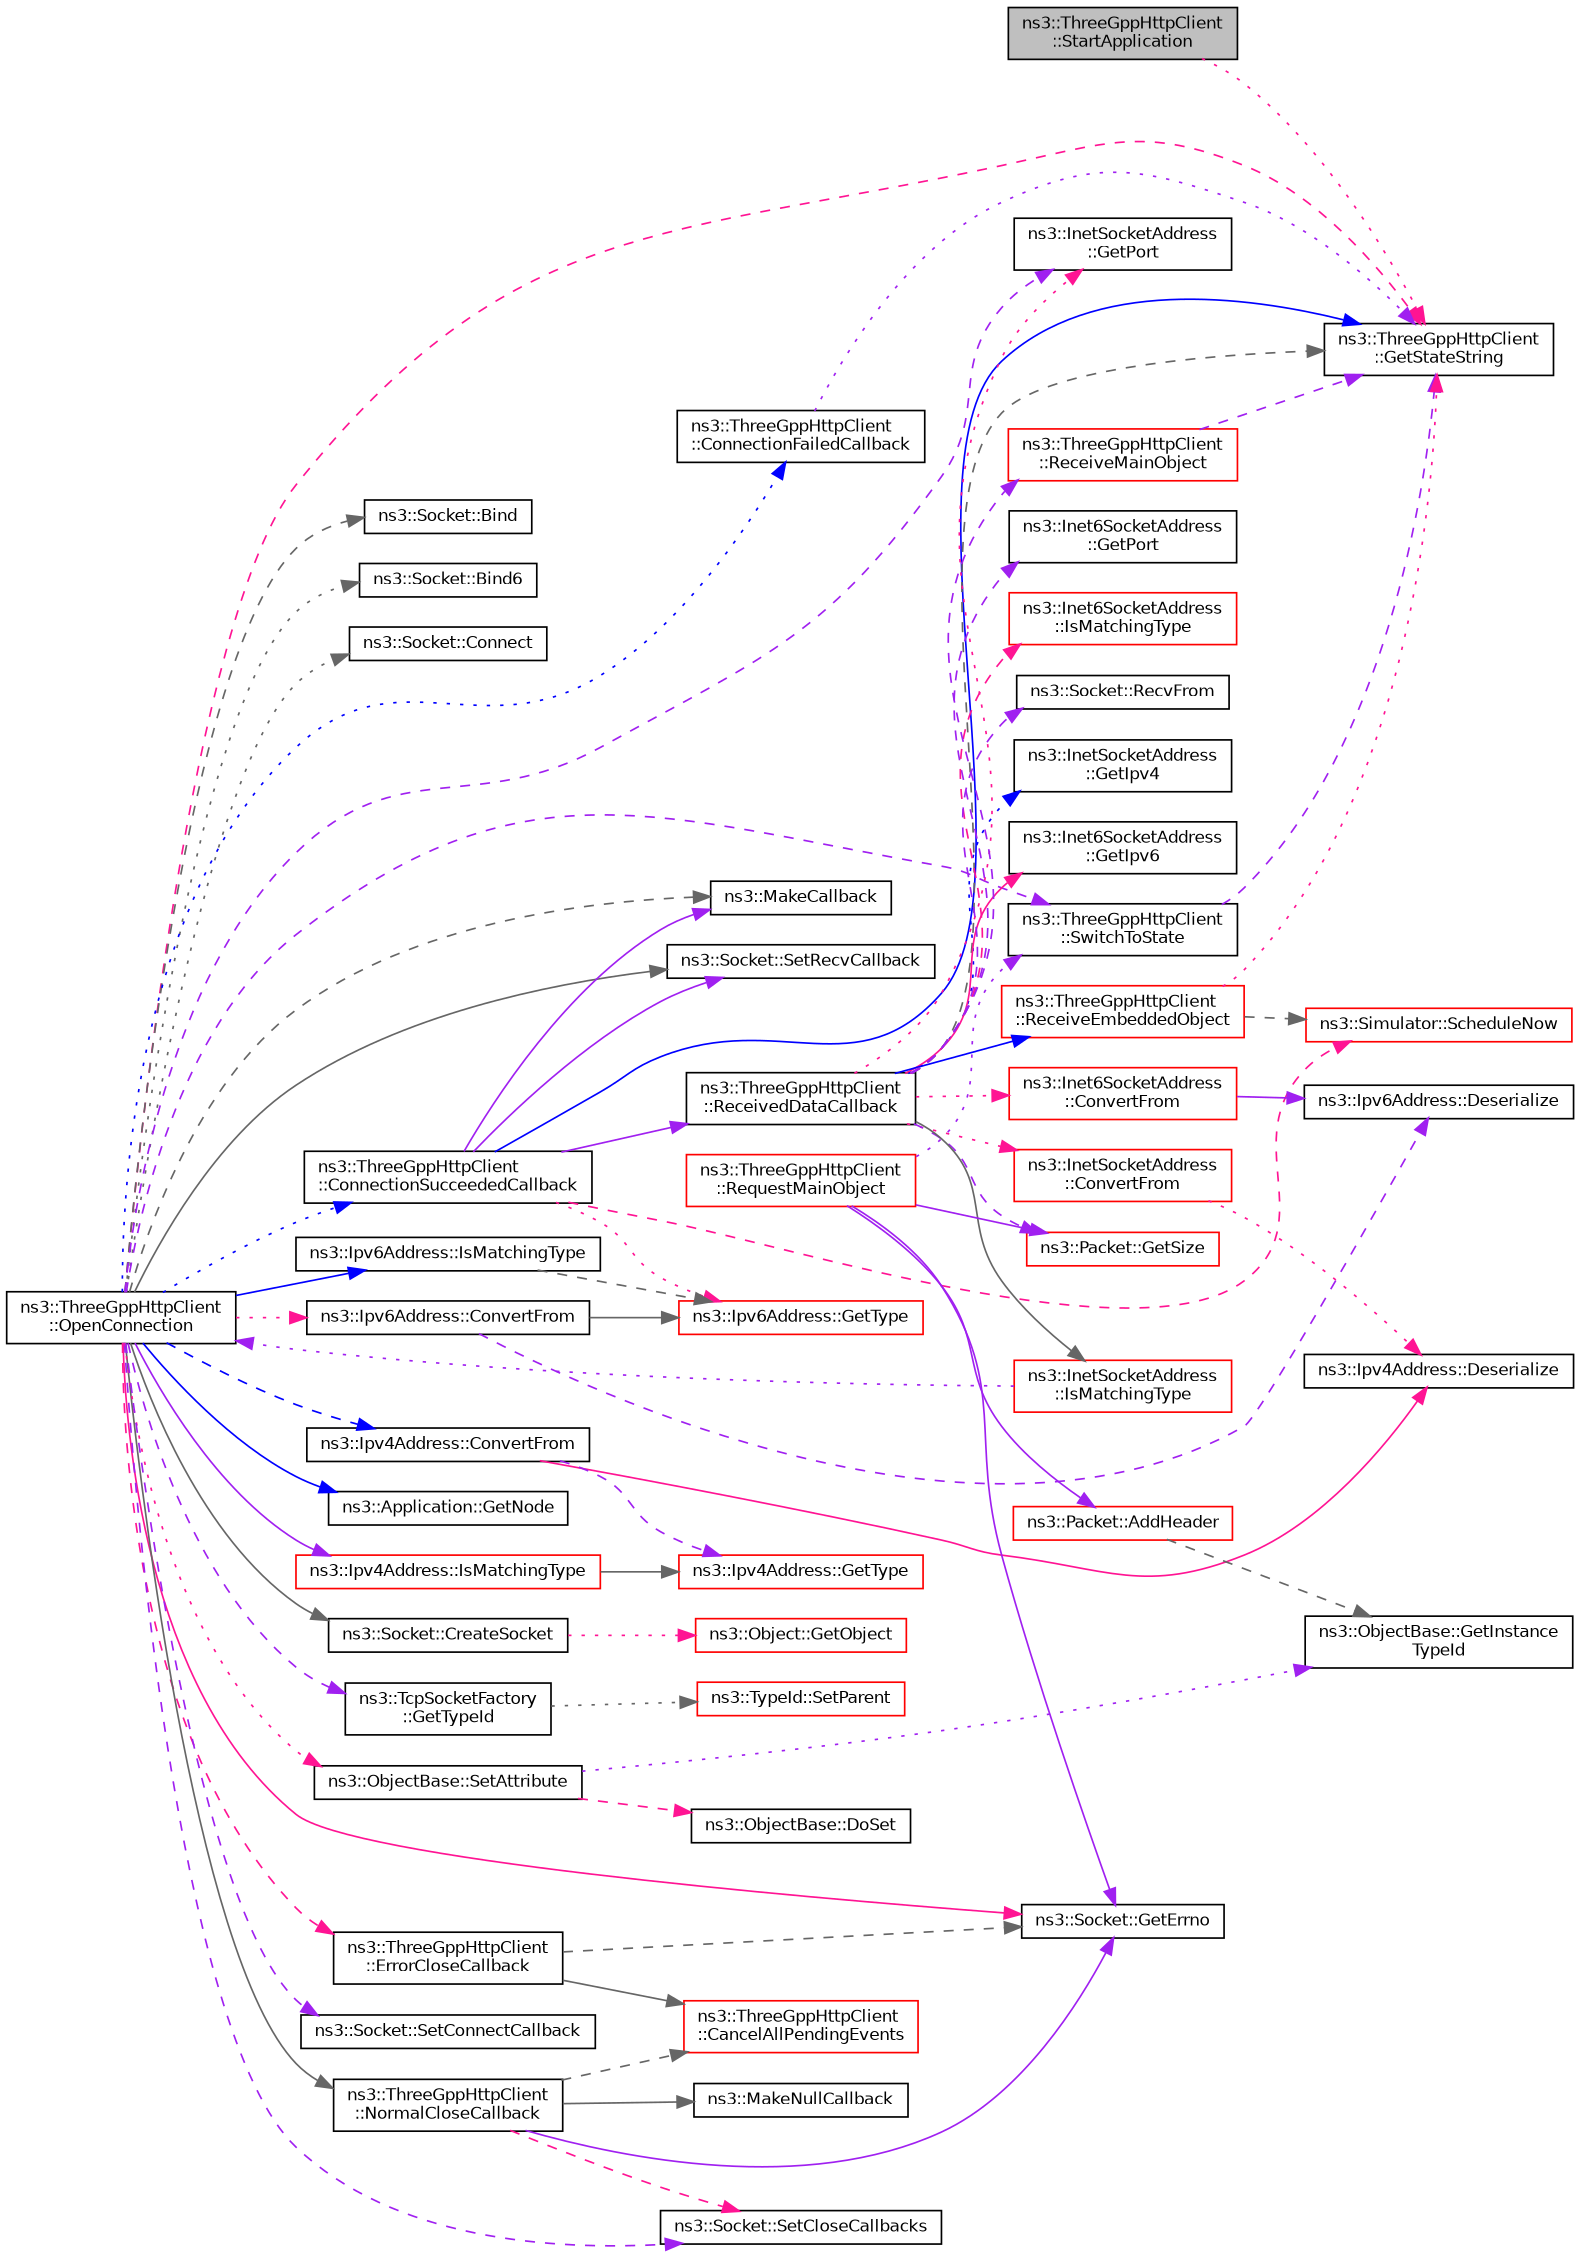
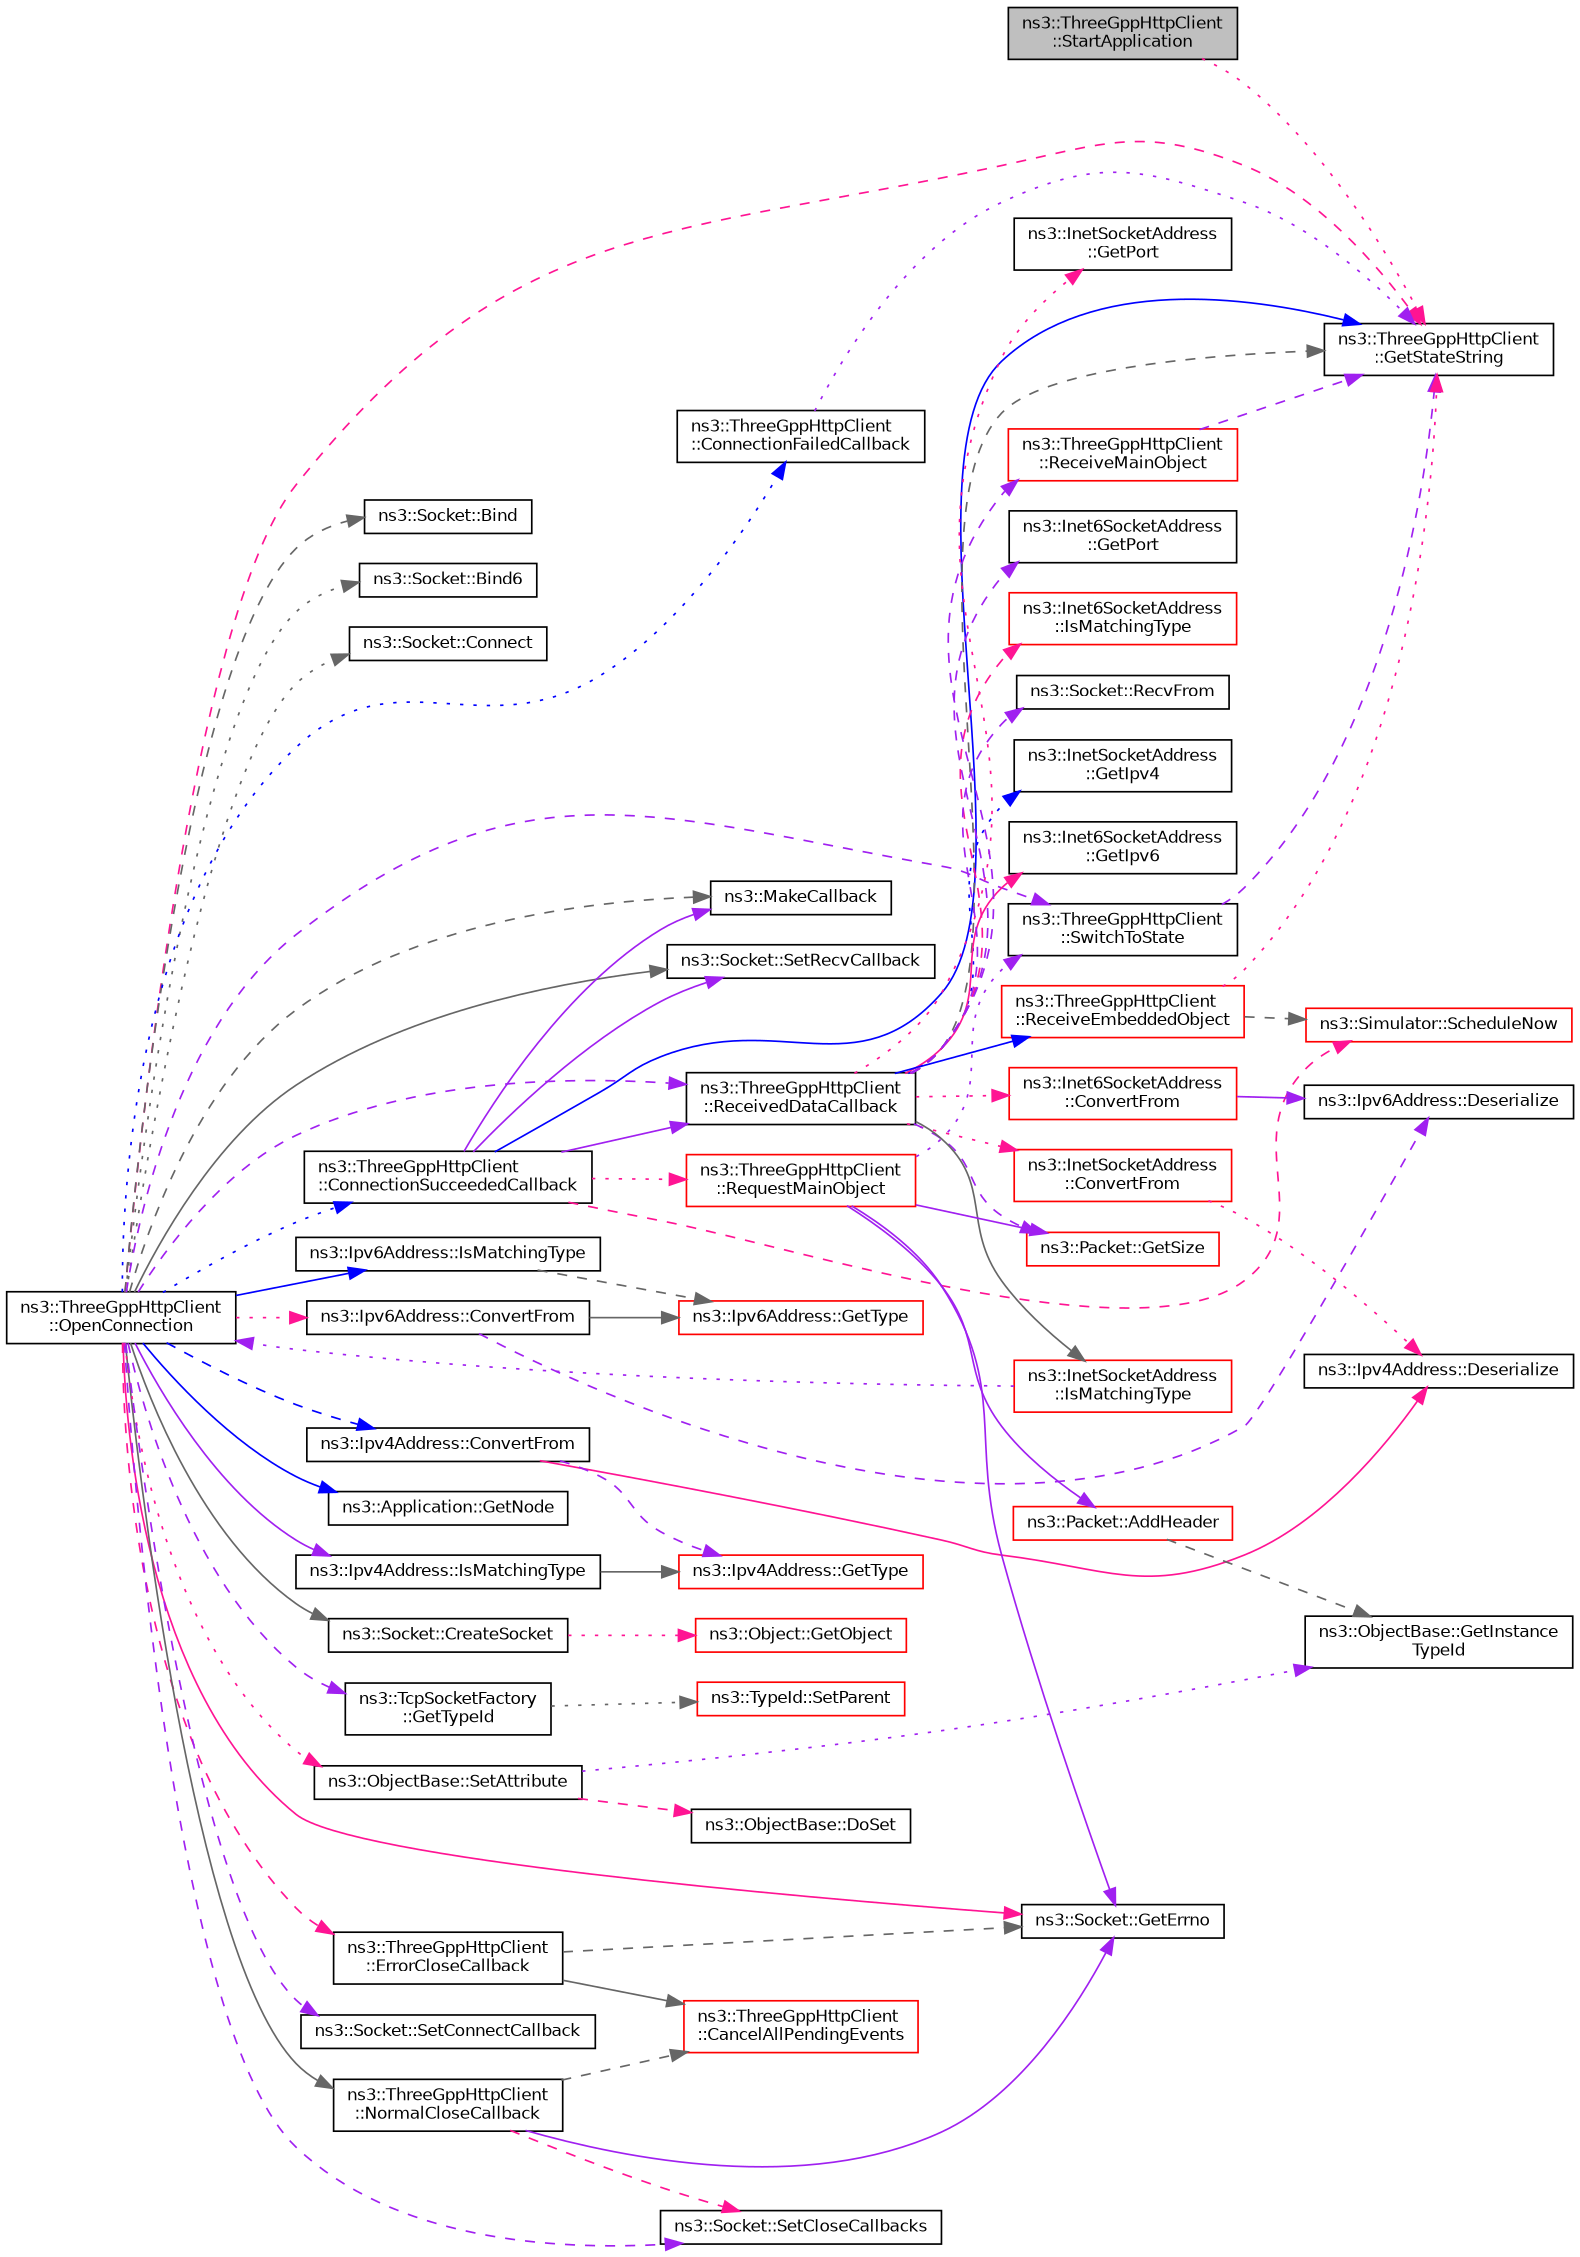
edge "ns3::ThreeGppHttpClient ::OpenConnection" -> "ns3::InetSocketAddress ::GetPort": now "ns3::ThreeGppHttpClient ::OpenConnection" -> "ns3::ThreeGppHttpClient ::ReceivedDataCallback"
edge "ns3::ThreeGppHttpClient ::ConnectionSucceededCallback" -> "ns3::Ipv6Address::GetType": now "ns3::ThreeGppHttpClient ::ConnectionSucceededCallback" -> "ns3::ThreeGppHttpClient ::RequestMainObject"
node "ns3::Ipv4Address::IsMatchingType": color red -> black
node "ns3::MakeNullCallback": removed
